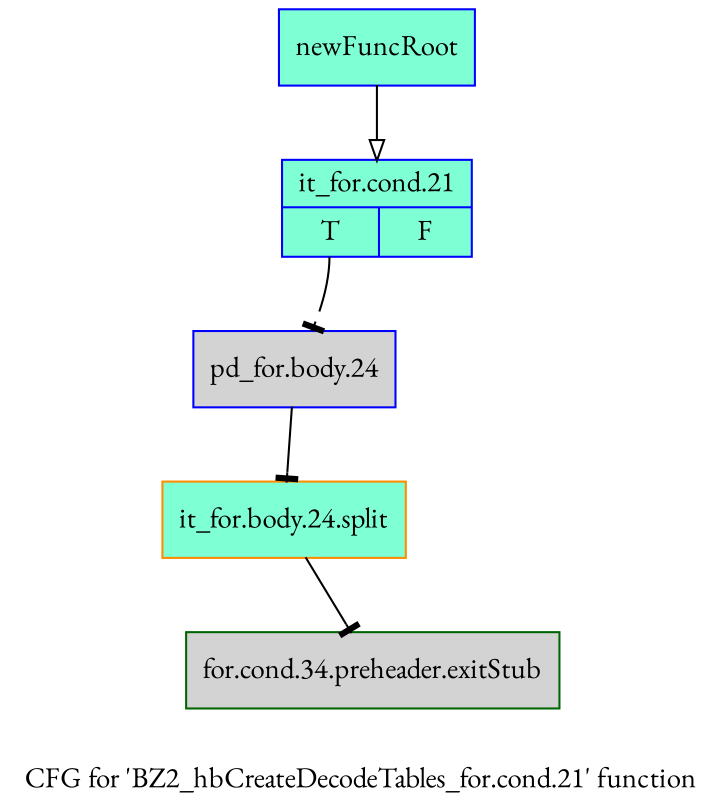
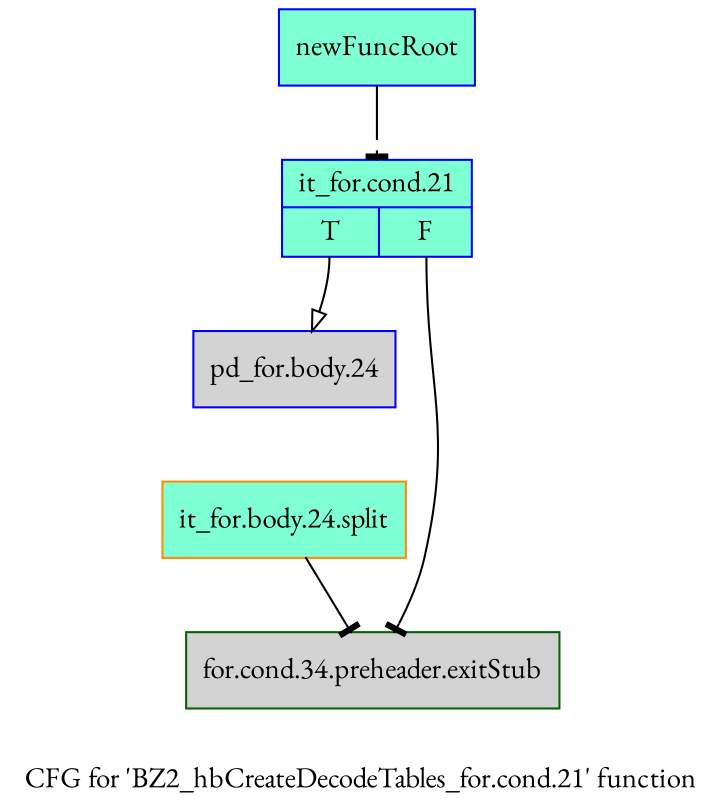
edge "newFuncRoot" -> "it_for.cond.21": arrowhead onormal -> tee
edge "it_for.cond.21" -> "pd_for.body.24": arrowhead tee -> onormal
edge "pd_for.body.24" -> "it_for.body.24.split": removed
edge "it_for.cond.21" -> "for.cond.34.preheader.exitStub": added
